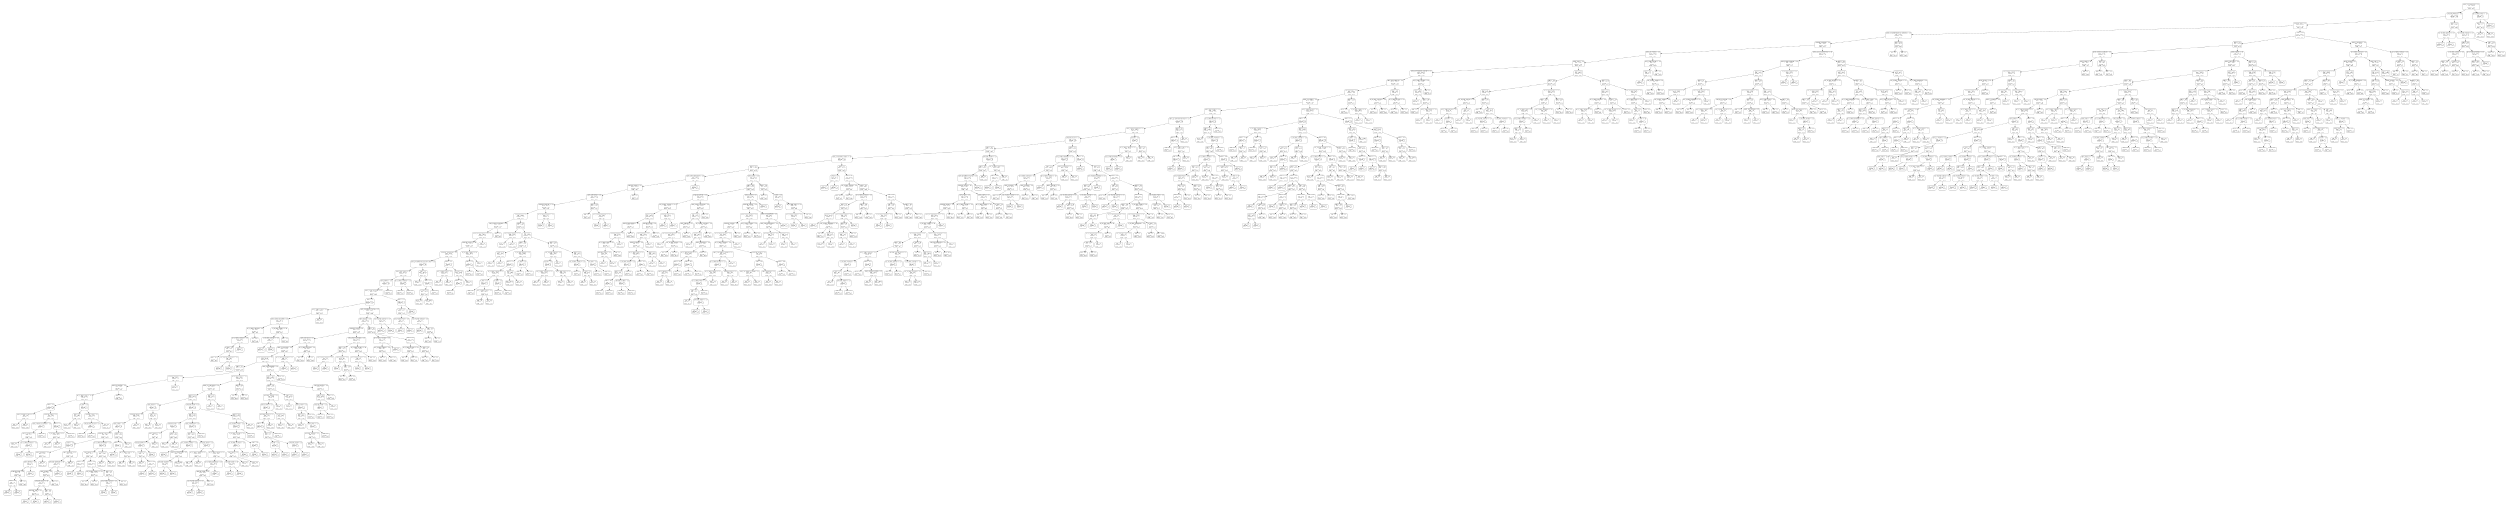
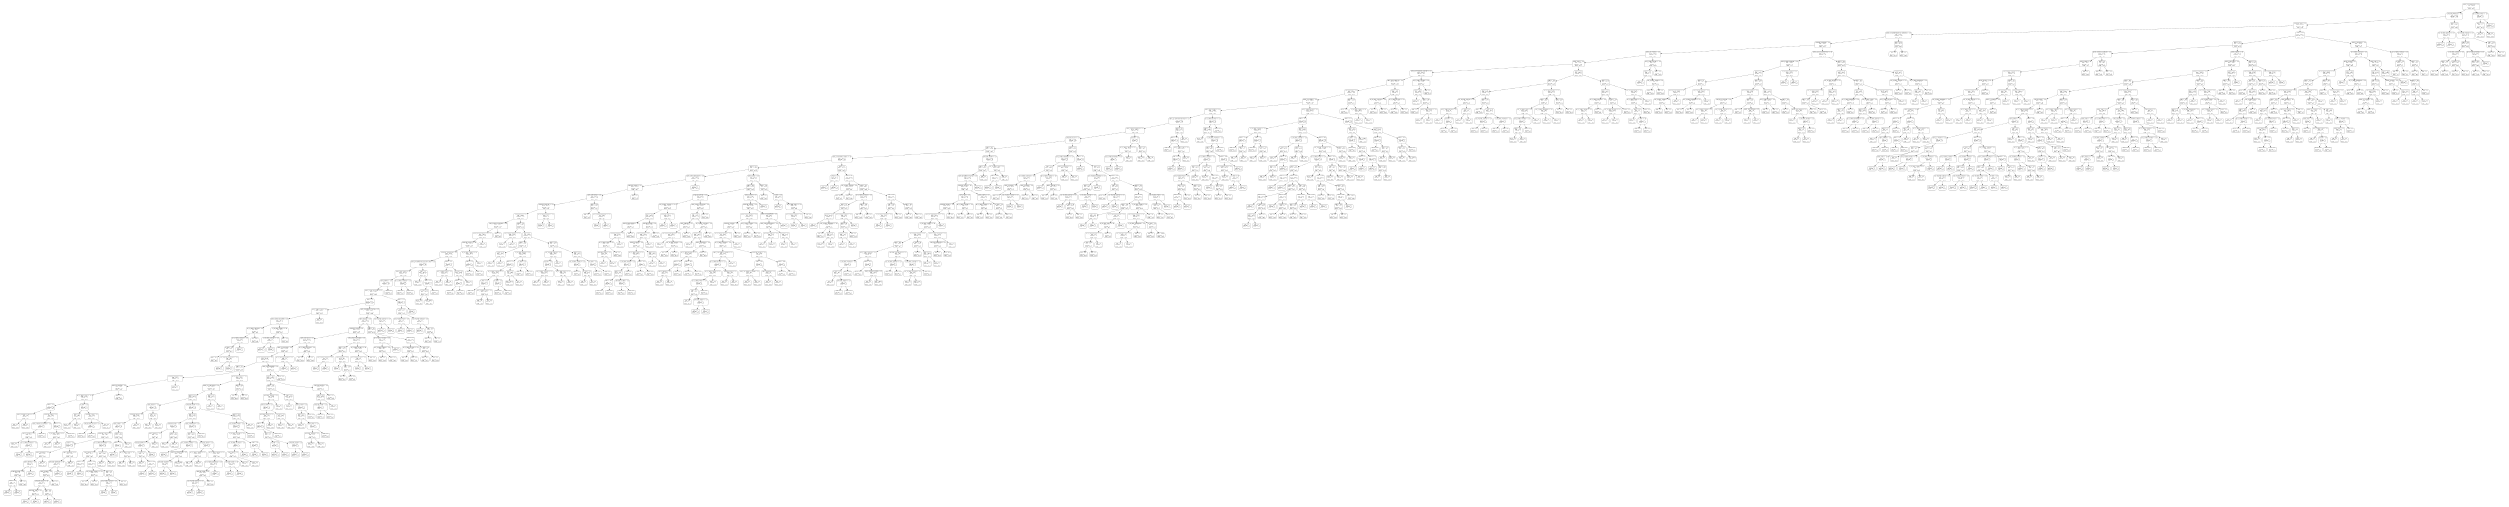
node "mse = 0.0 samples = 2 value = 156.0": added
